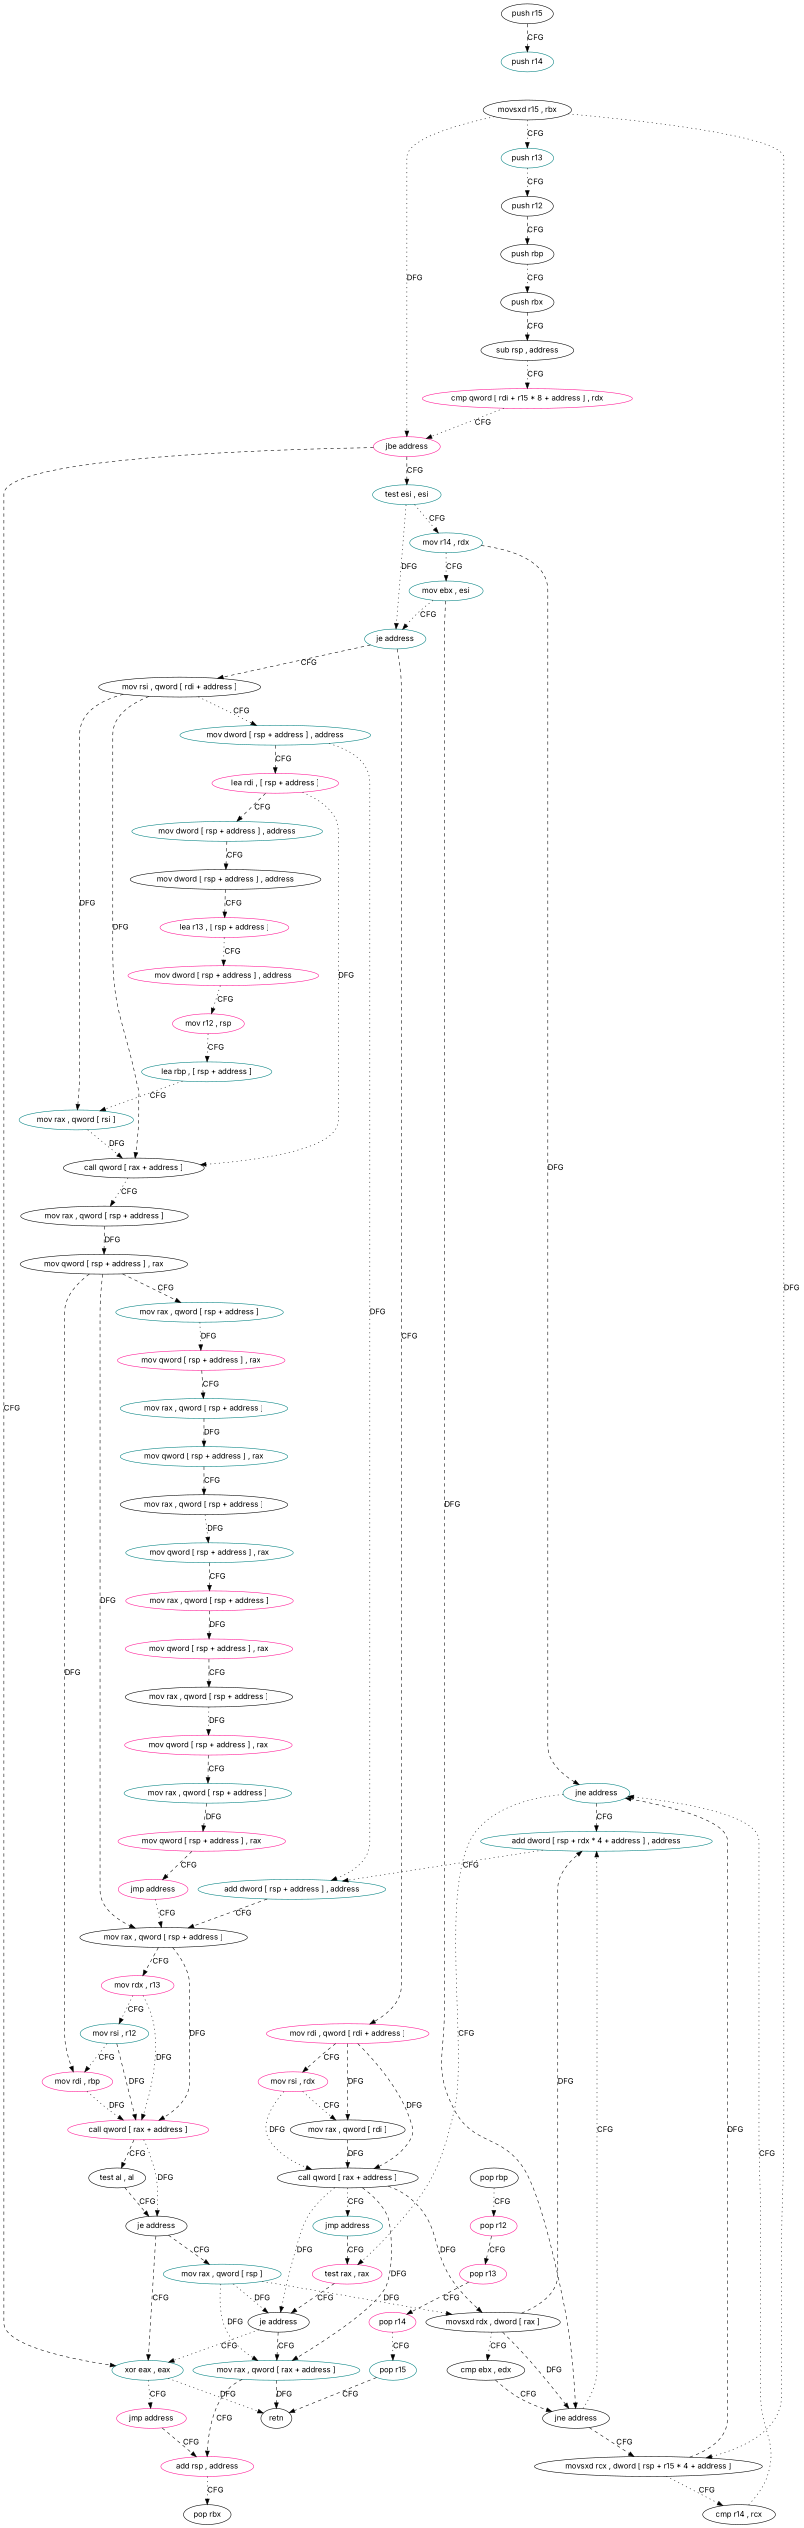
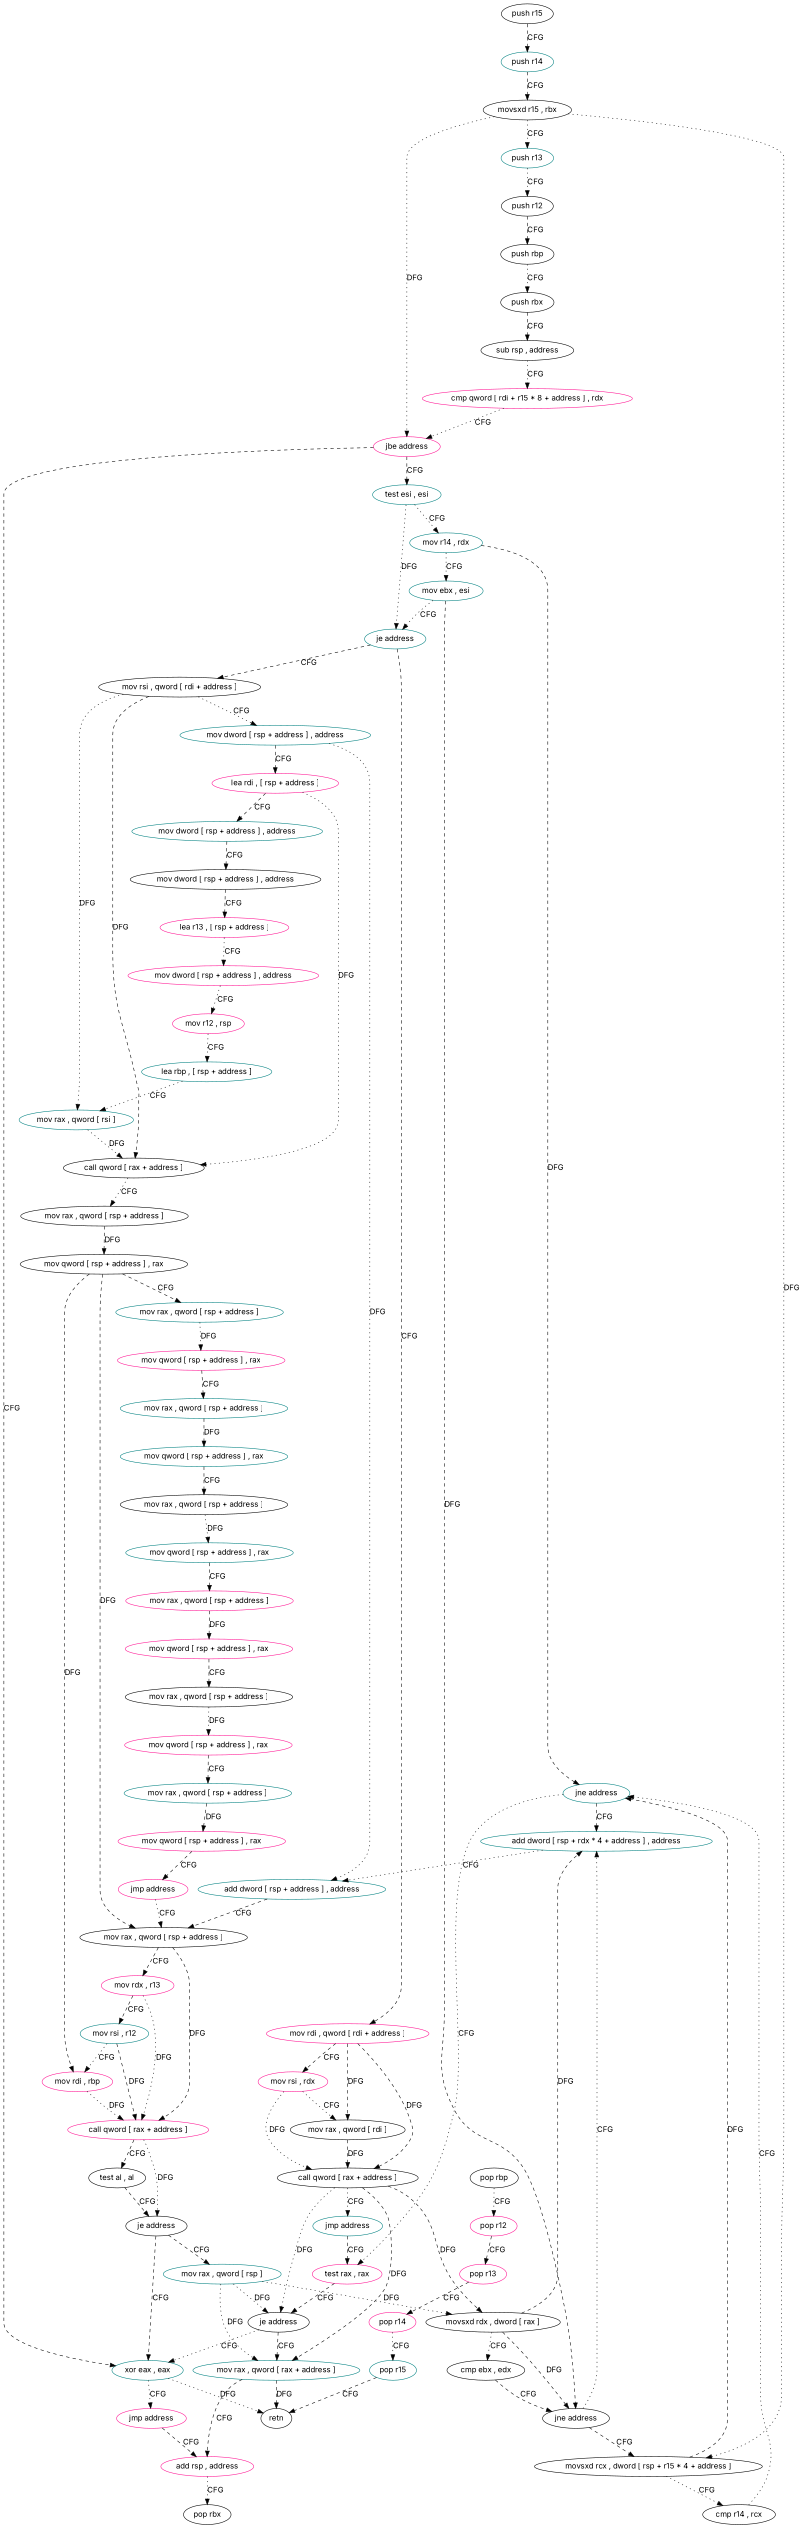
edge "push r14" -> "movsxd r15 , rbx": added, label "CFG"
edge "mov rsi , qword [ rdi + address ]" -> "mov rax , qword [ rsi ]": style dashed -> dotted
edge "mov rdx , r13" -> "mov rsi , r12": style dotted -> dashed
